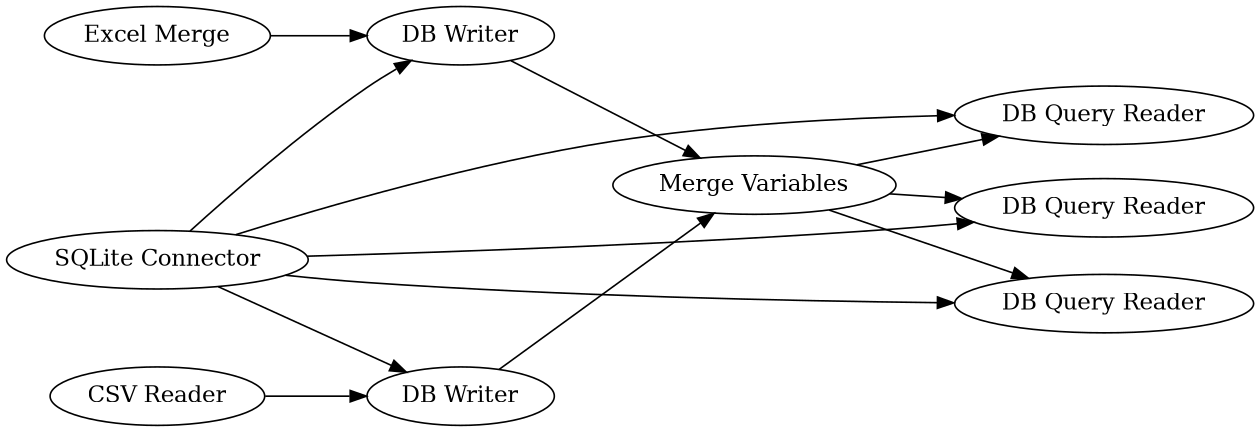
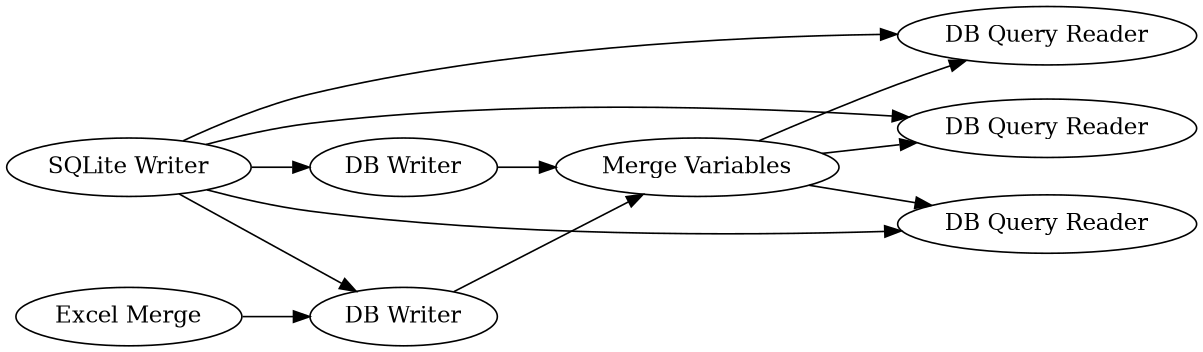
node "SQLite Connector": label "SQLite Connector" -> "SQLite Writer"
node "CSV Reader": removed
